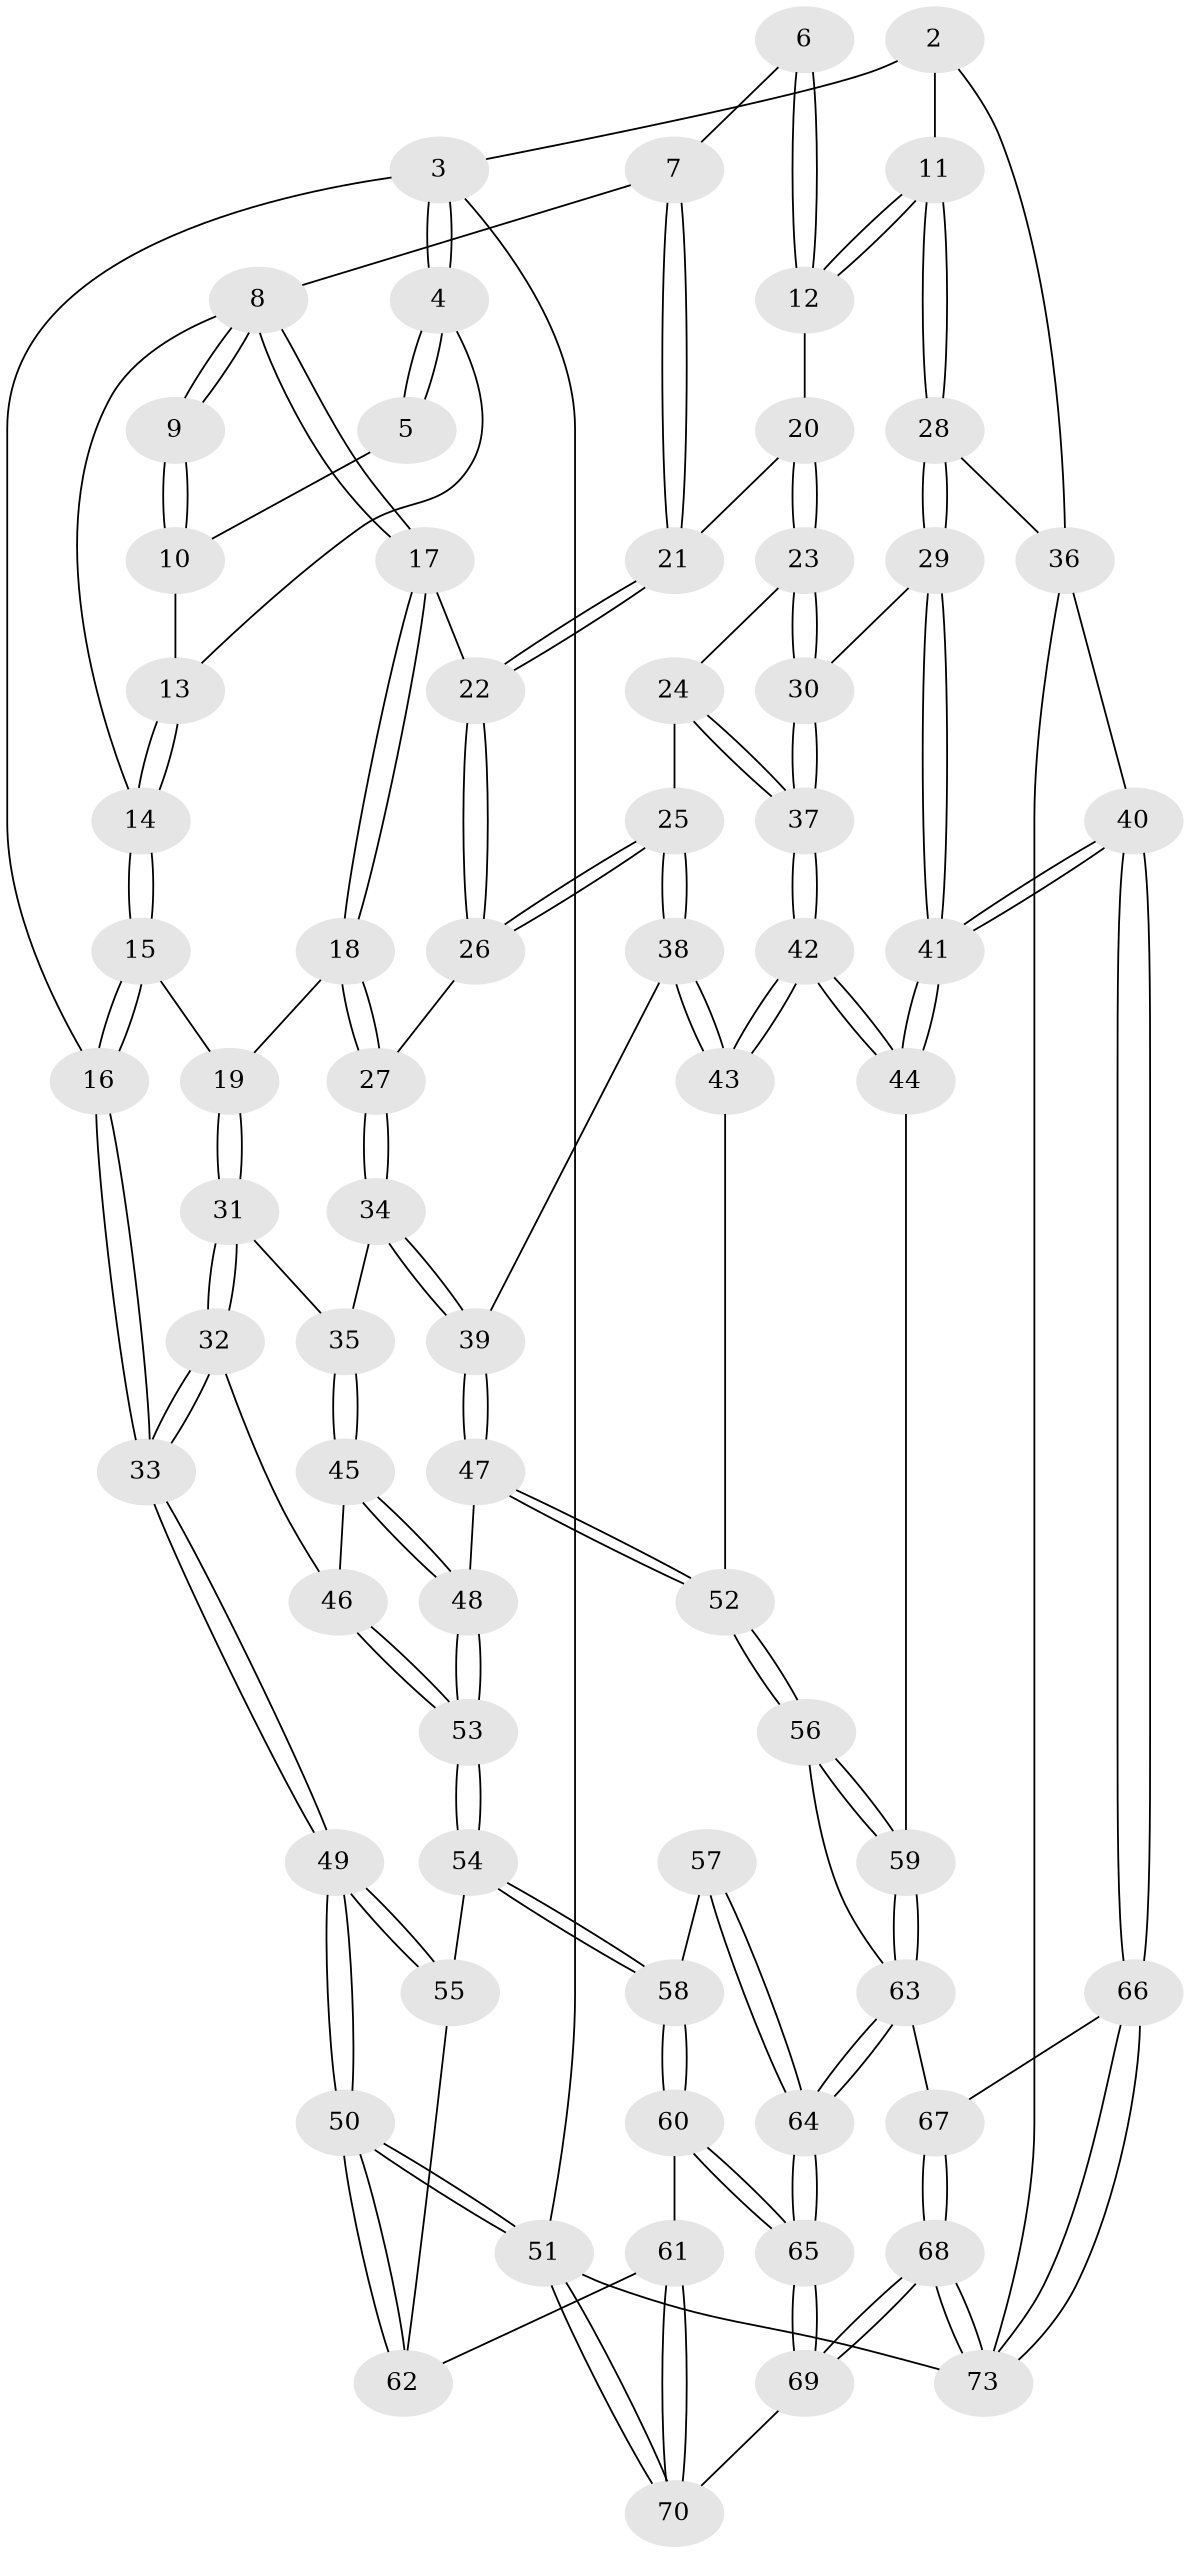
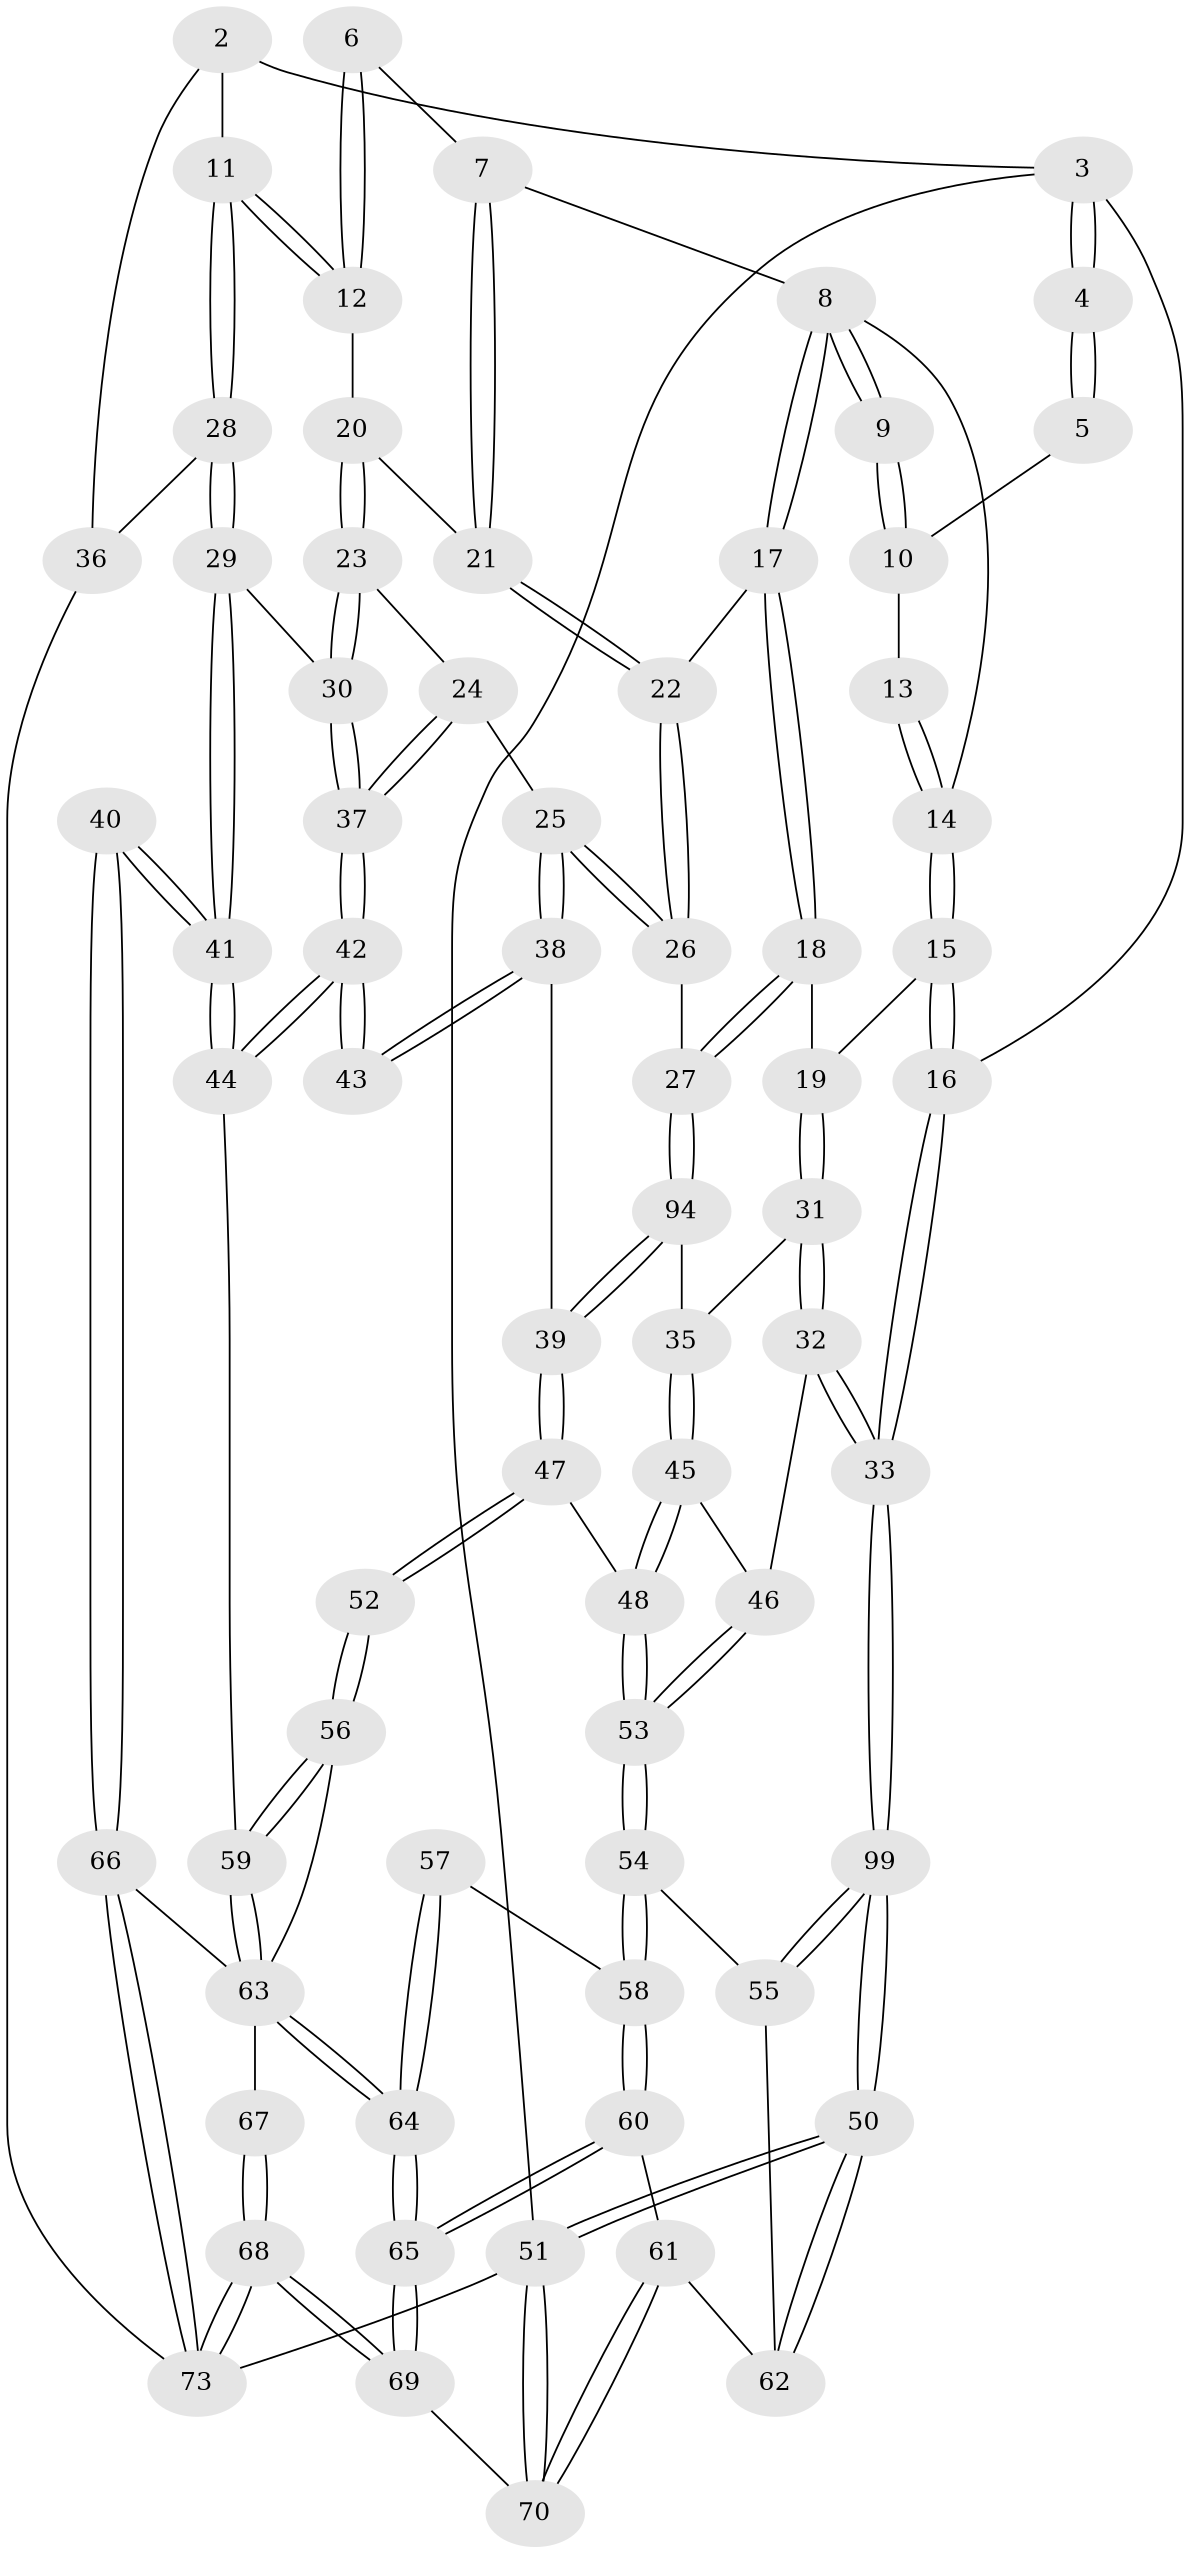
edge "4" -- "13": removed
edge "36" -- "40": removed
node "34": label "34" -> "94"
edge "43" -- "52": removed
node "49": label "49" -> "99"
edge "66" -- "67": now "66" -- "63"
